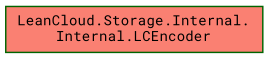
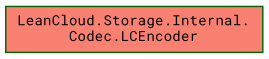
node "LeanCloud.Storage.Internal. Internal.LCEncoder": label "LeanCloud.Storage.Internal. Internal.LCEncoder" -> "LeanCloud.Storage.Internal. Codec.LCEncoder"
